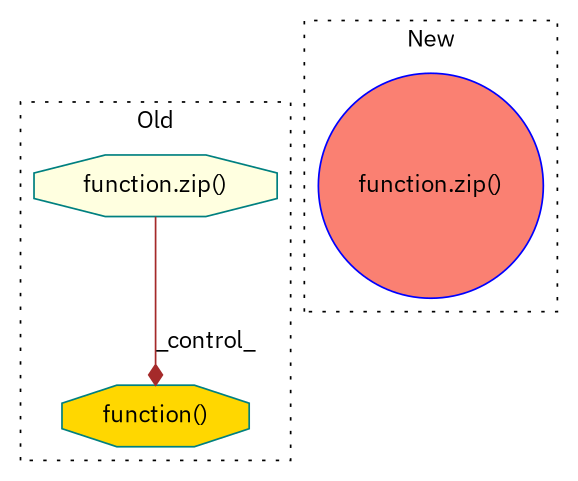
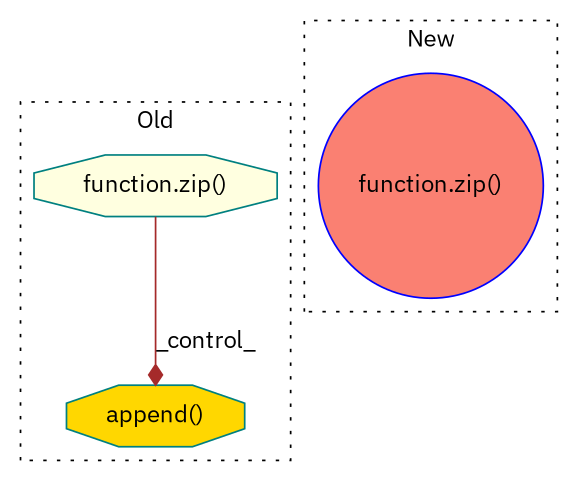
node "function()": label "function()" -> "append()"
